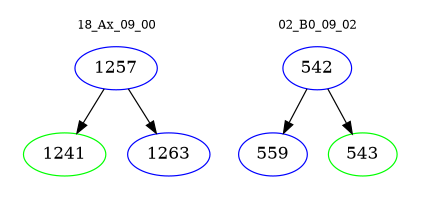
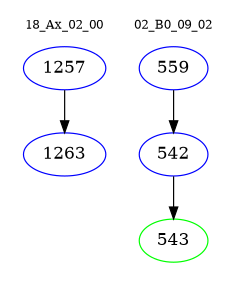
cluster "18_Ax_09_00": label "18_Ax_09_00" -> "18_Ax_02_00"
edge "542" -> "559": reversed
node "1241": removed
